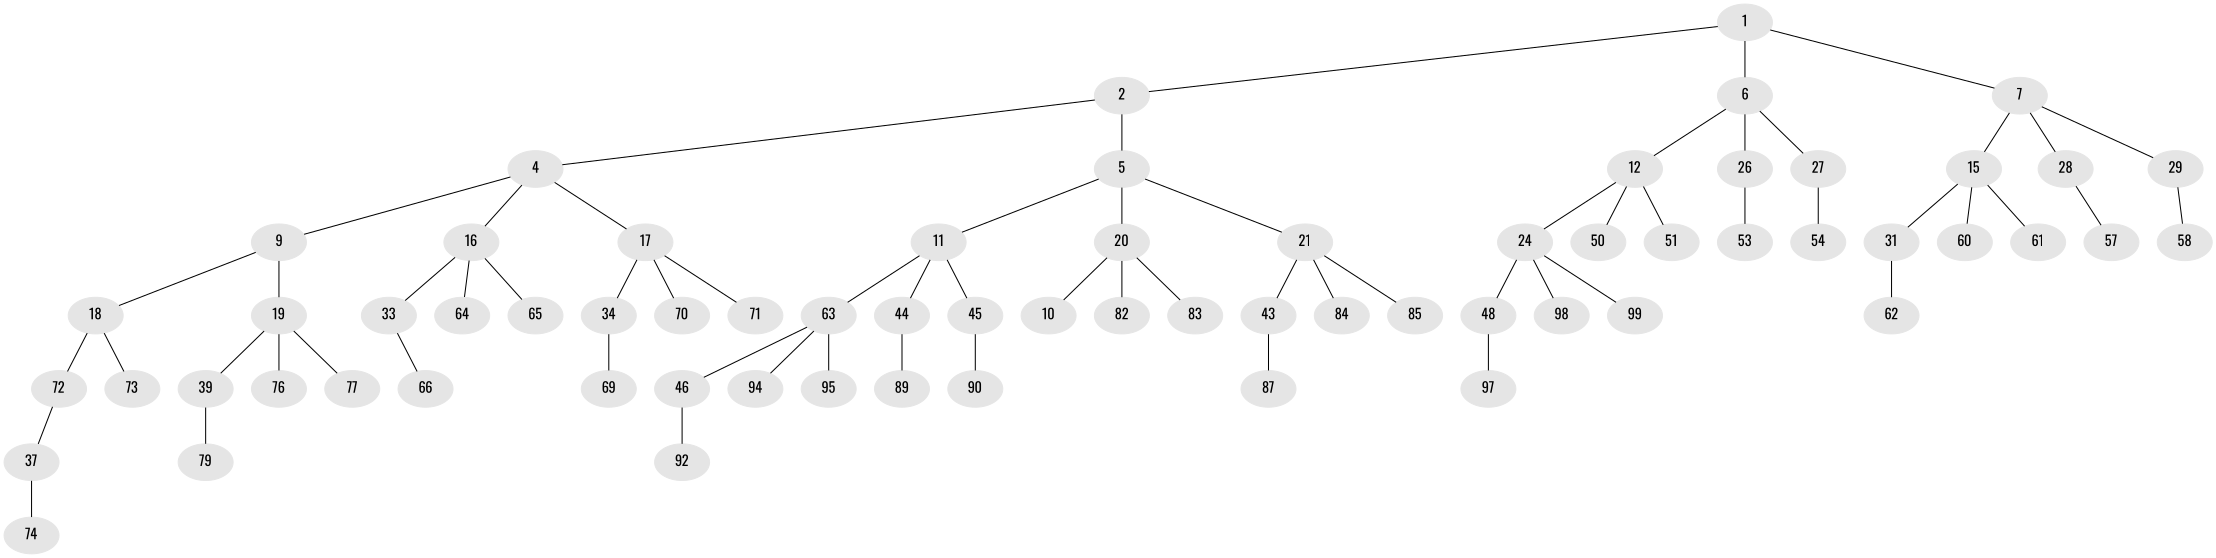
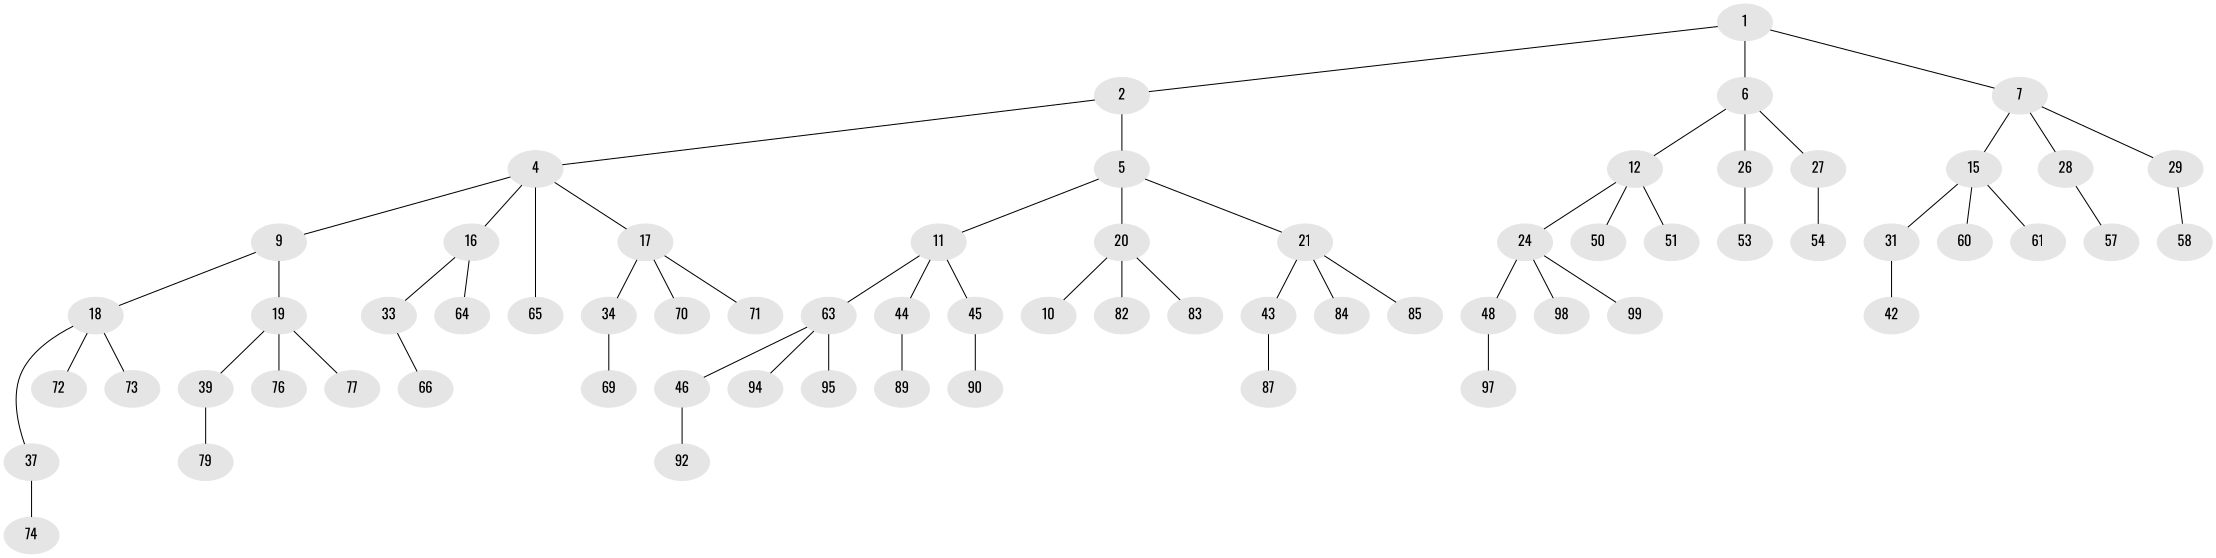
edge "16" -- "65": now "4" -- "65"
node "62": label "62" -> "42"
edge "72" -- "37": now "18" -- "37"
